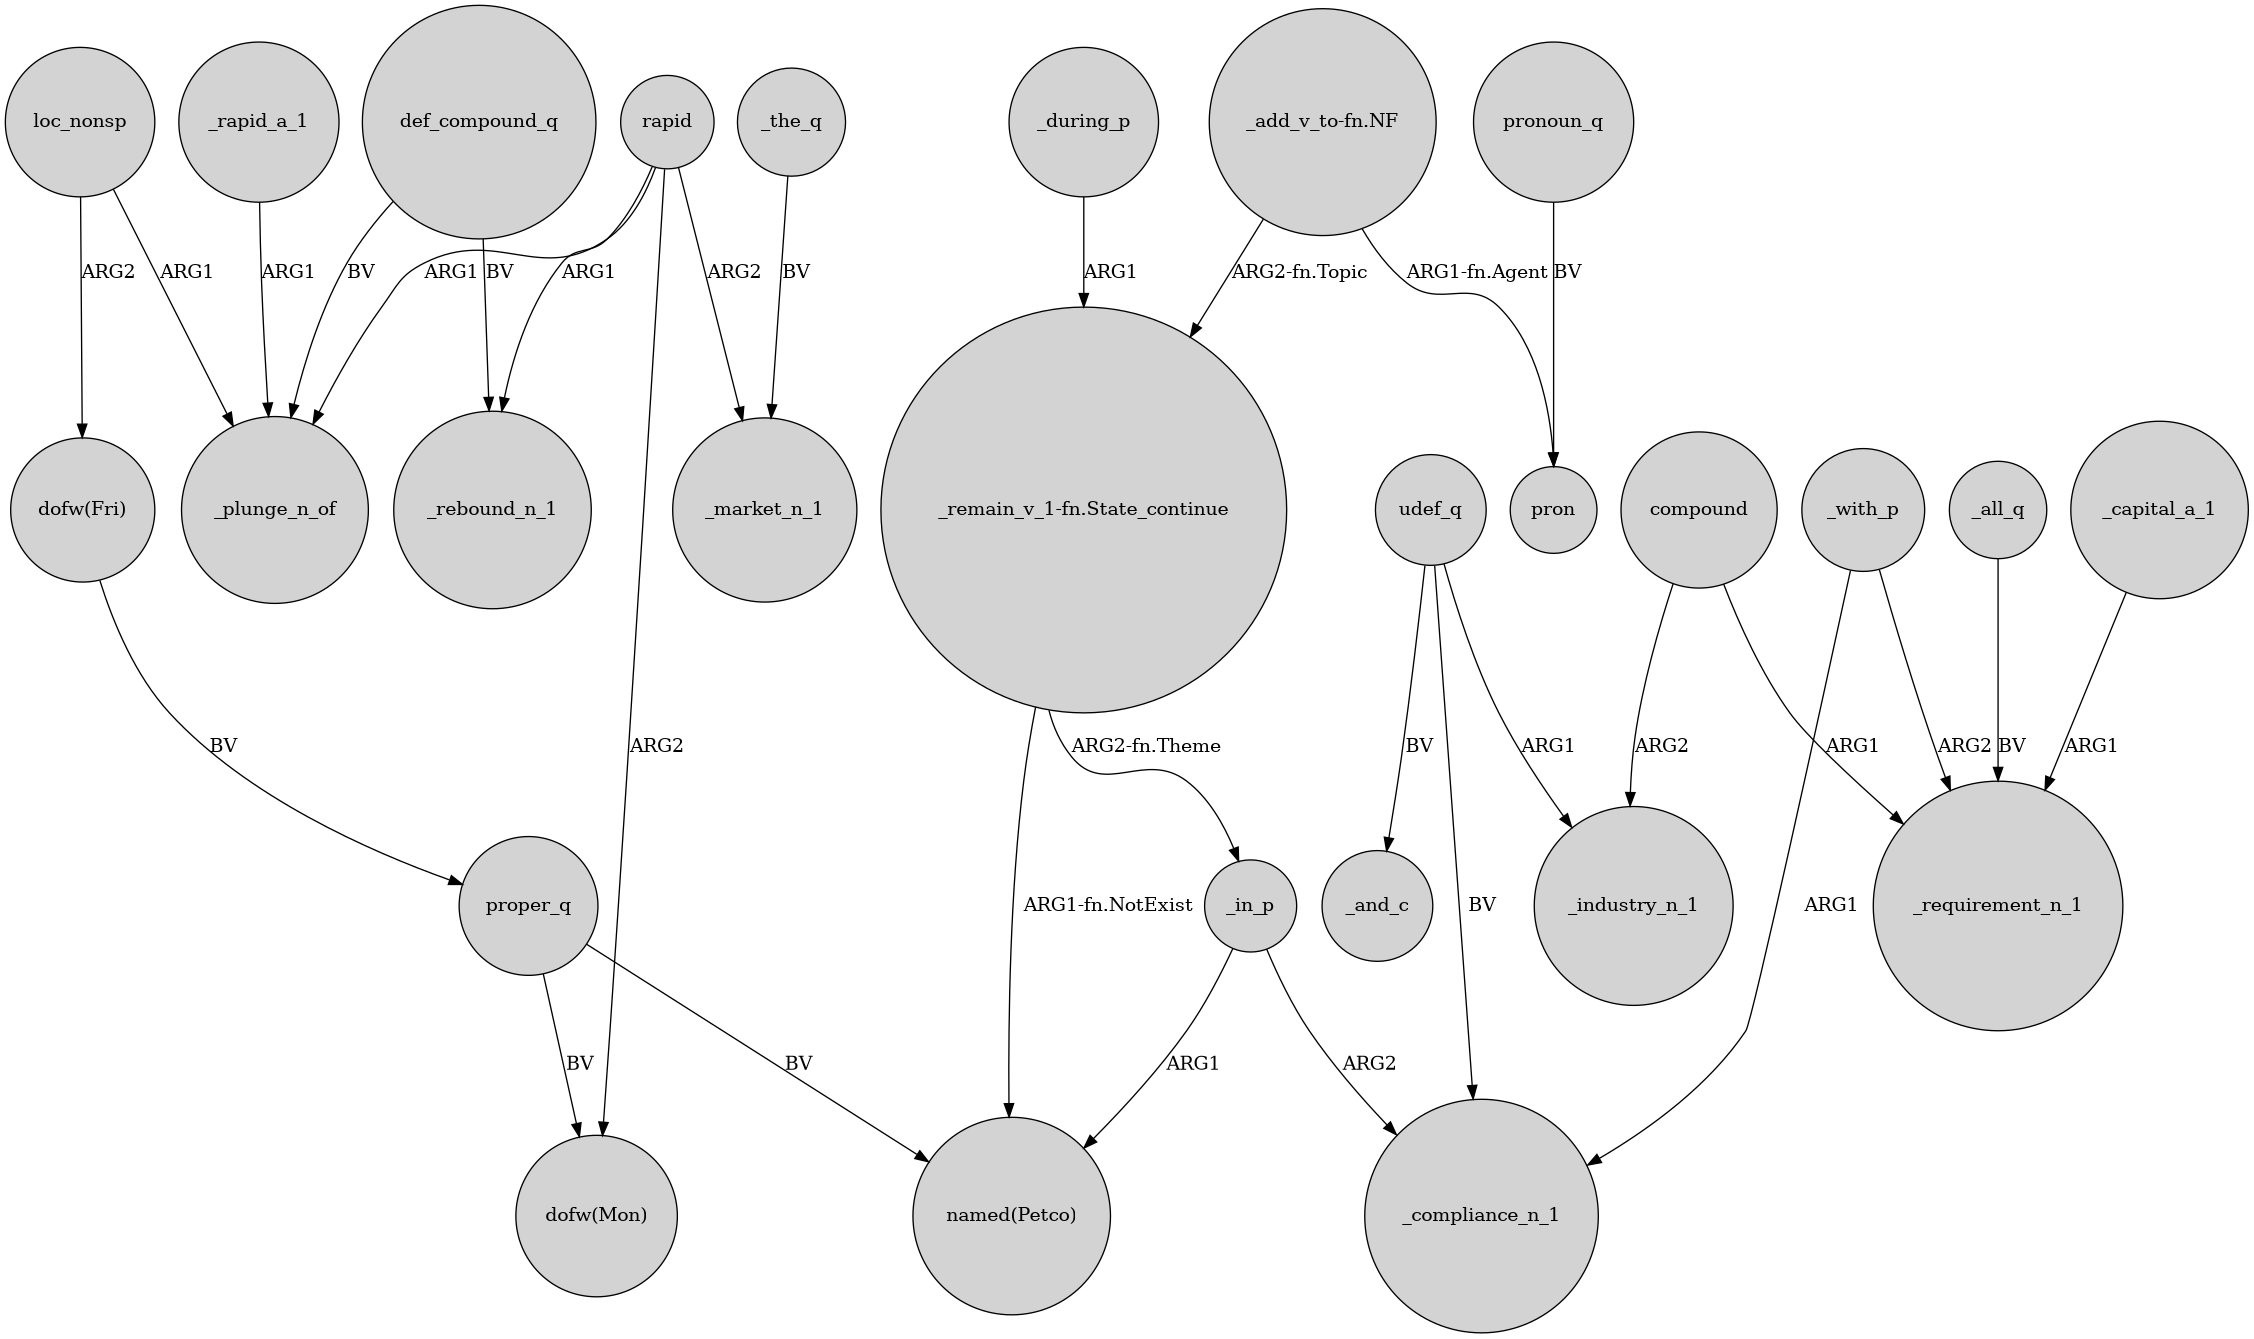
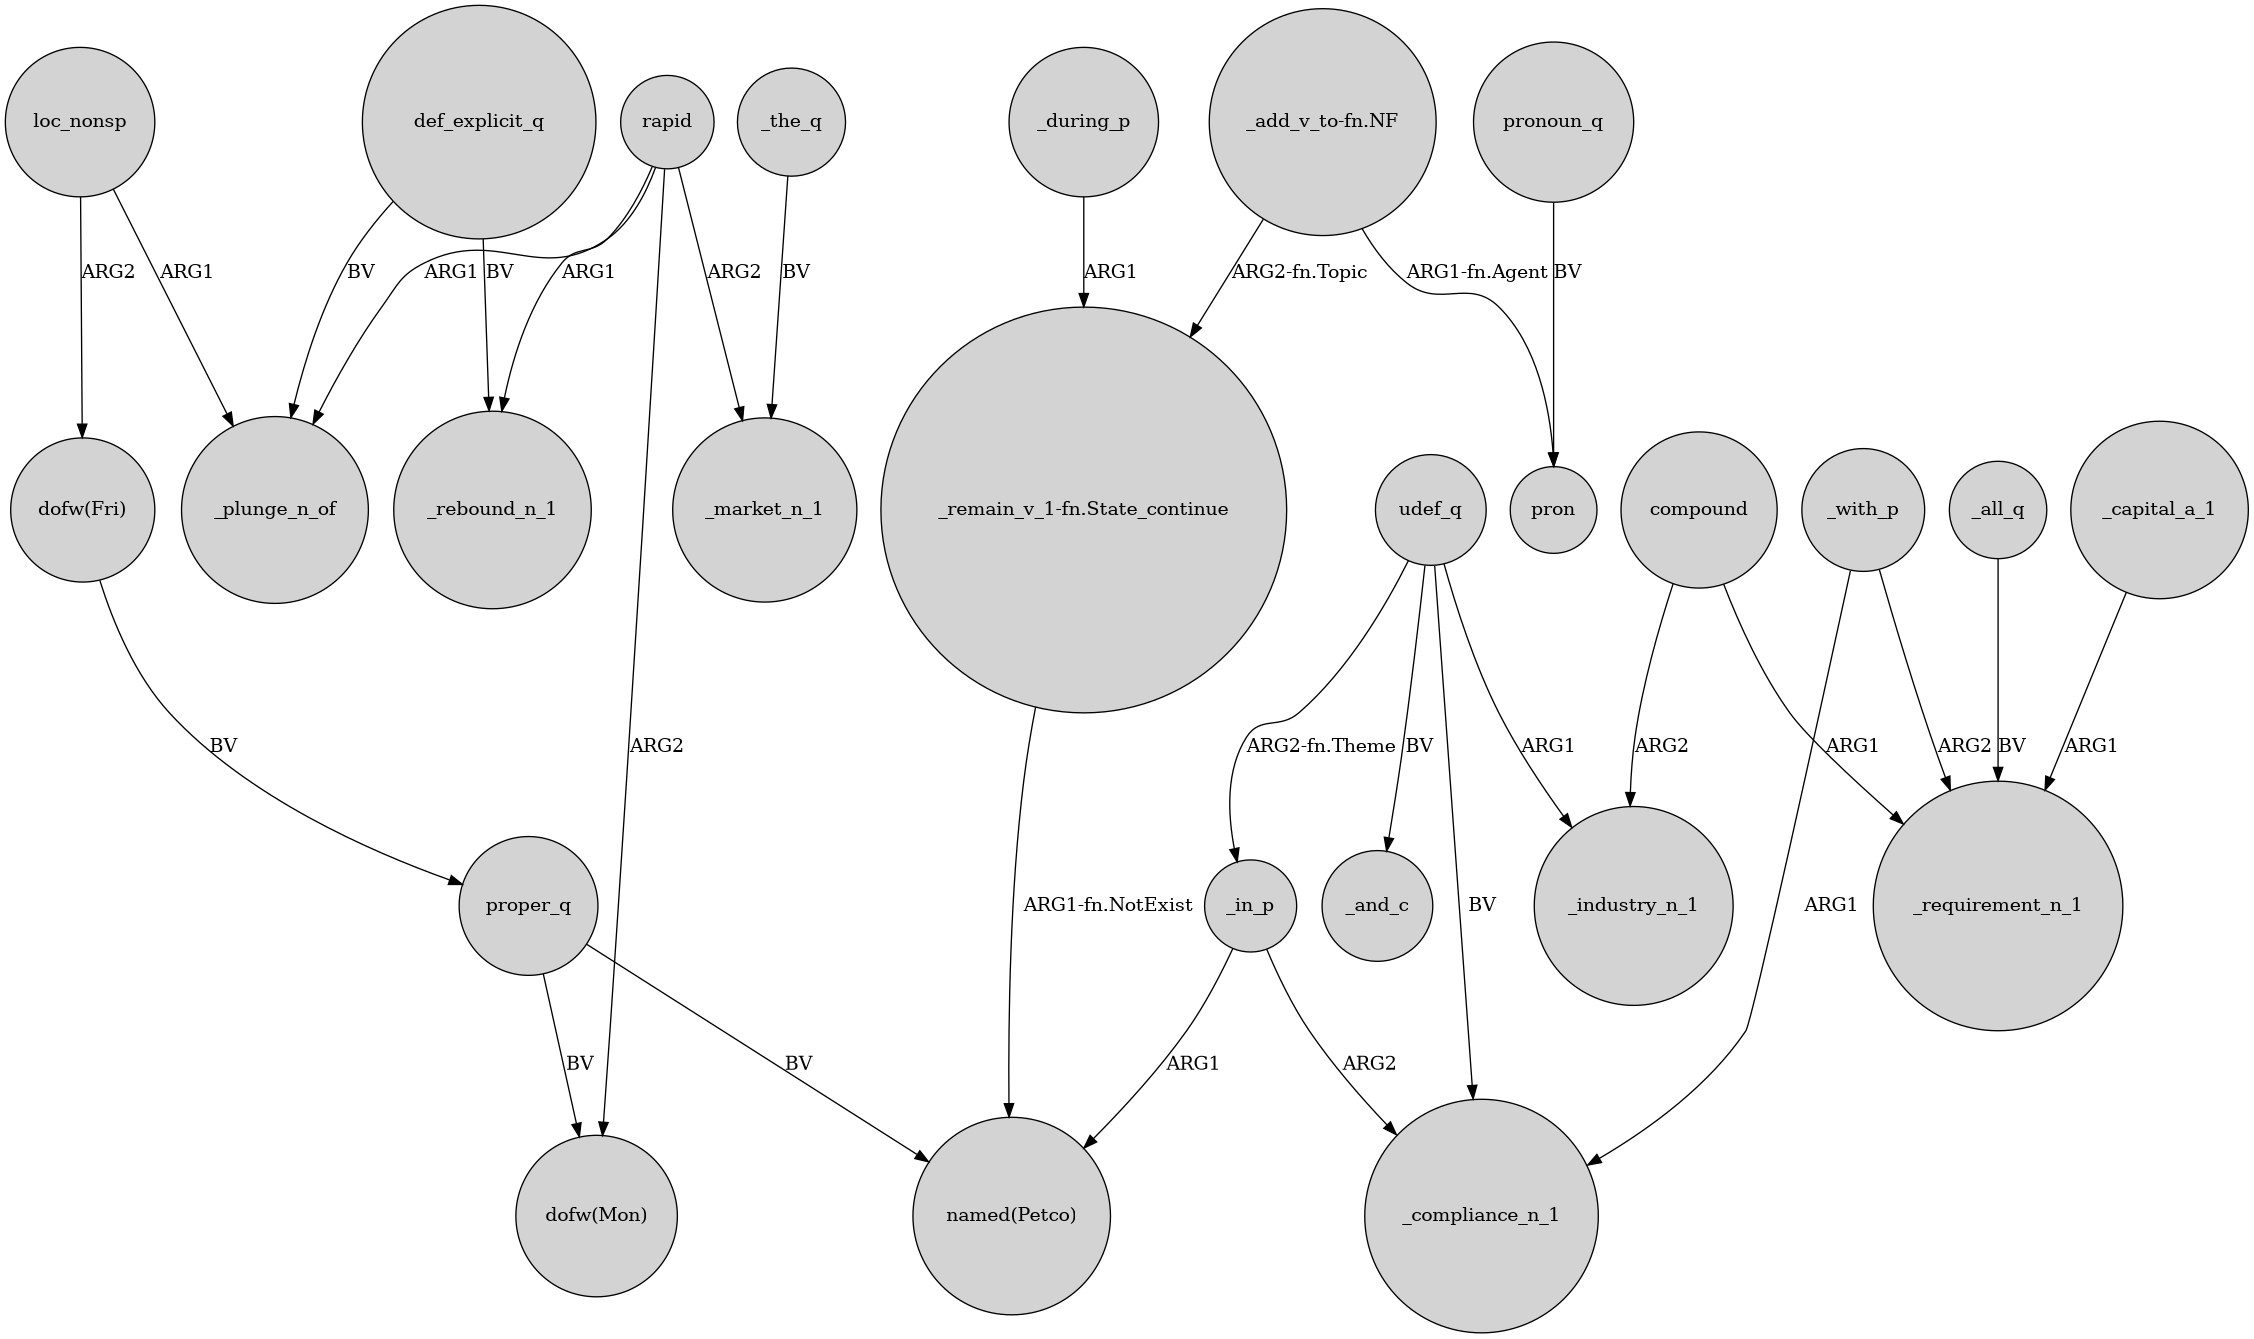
node "_rapid_a_1": removed
node "def_compound_q": label "def_compound_q" -> "def_explicit_q"
edge "_remain_v_1-fn.State_continue" -> "_in_p": now "udef_q" -> "_in_p"
